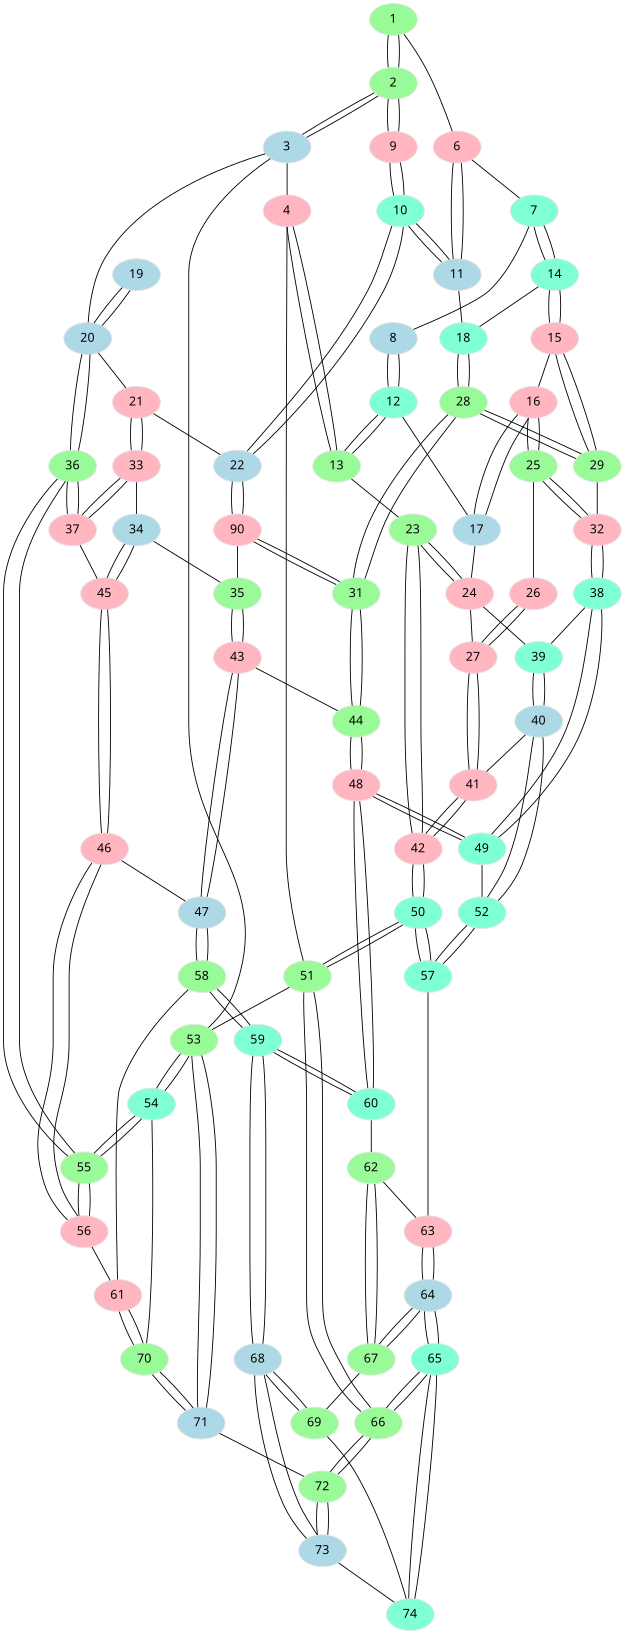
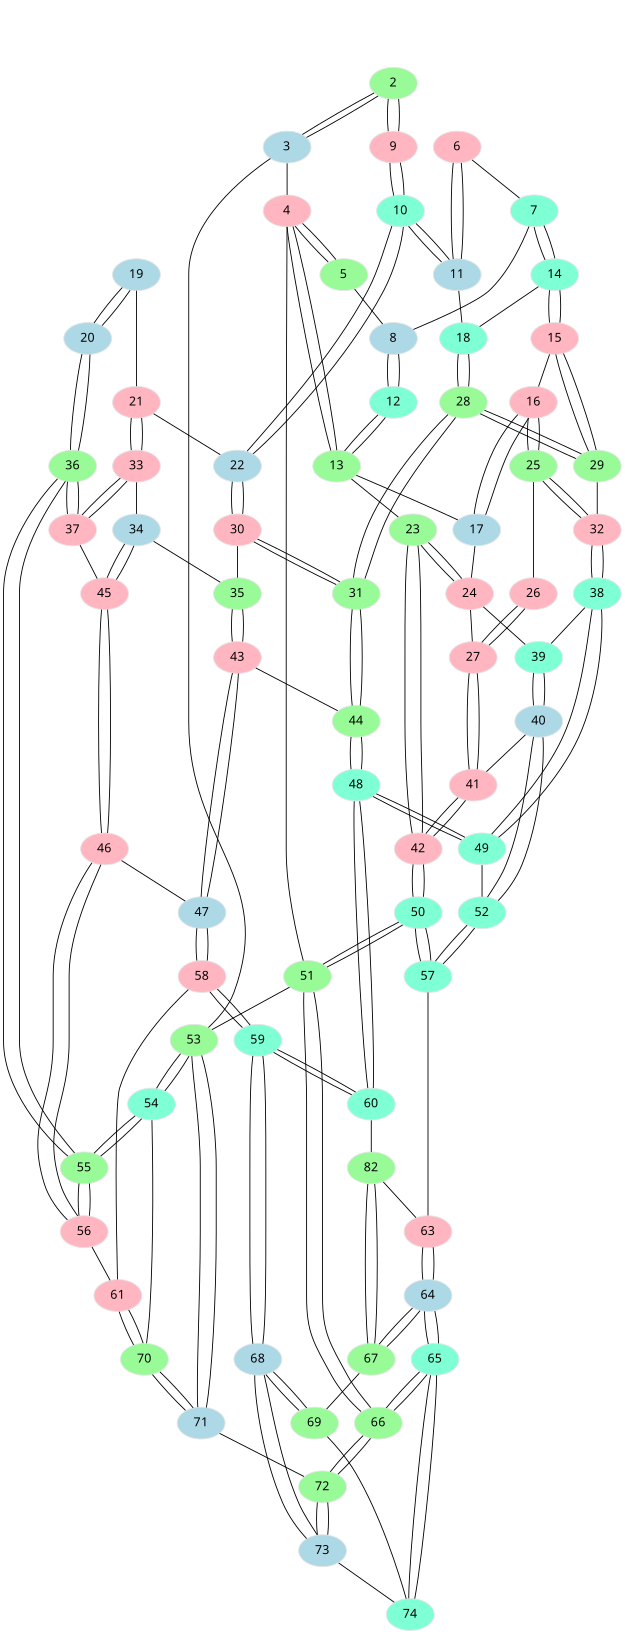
node "1": removed
edge "3" -- "20": removed
node "5": added
edge "20" -- "21": now "19" -- "21"
edge "12" -- "17": now "13" -- "17"
node "90": label "90" -> "30"
node "48": fillcolor lightpink -> aquamarine
node "58": fillcolor palegreen -> lightpink
node "62": label "62" -> "82"
